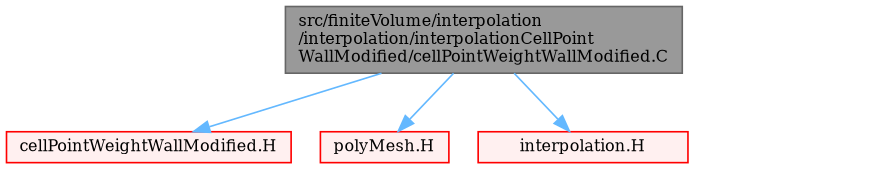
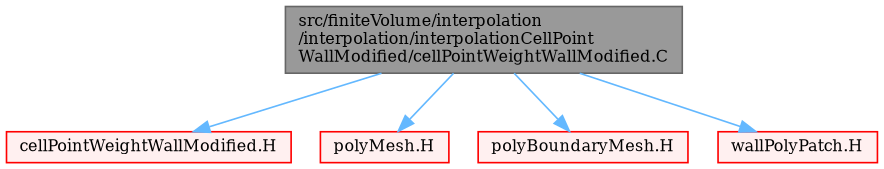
node "interpolation.H": label "interpolation.H" -> "polyBoundaryMesh.H"
node "wallPolyPatch.H": added
